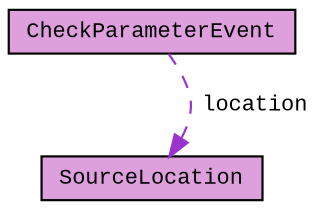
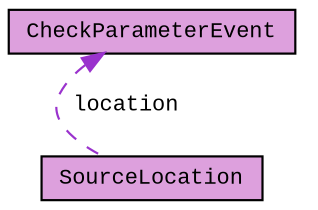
edge "CheckParameterEvent" -> "SourceLocation": reversed
